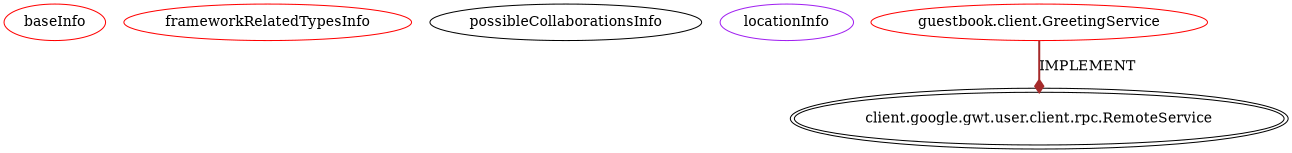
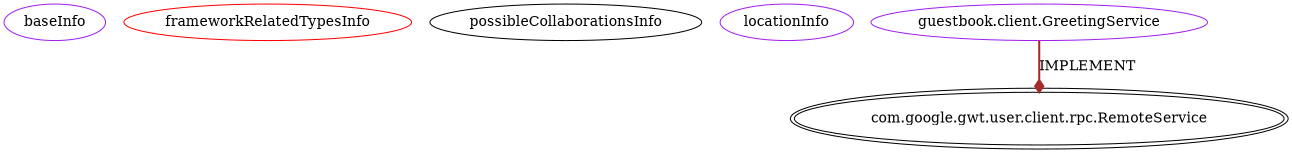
node "baseInfo": color red -> purple
node "guestbook.client.GreetingService": color red -> purple
node "client.google.gwt.user.client.rpc.RemoteService": label "client.google.gwt.user.client.rpc.RemoteService" -> "com.google.gwt.user.client.rpc.RemoteService"
